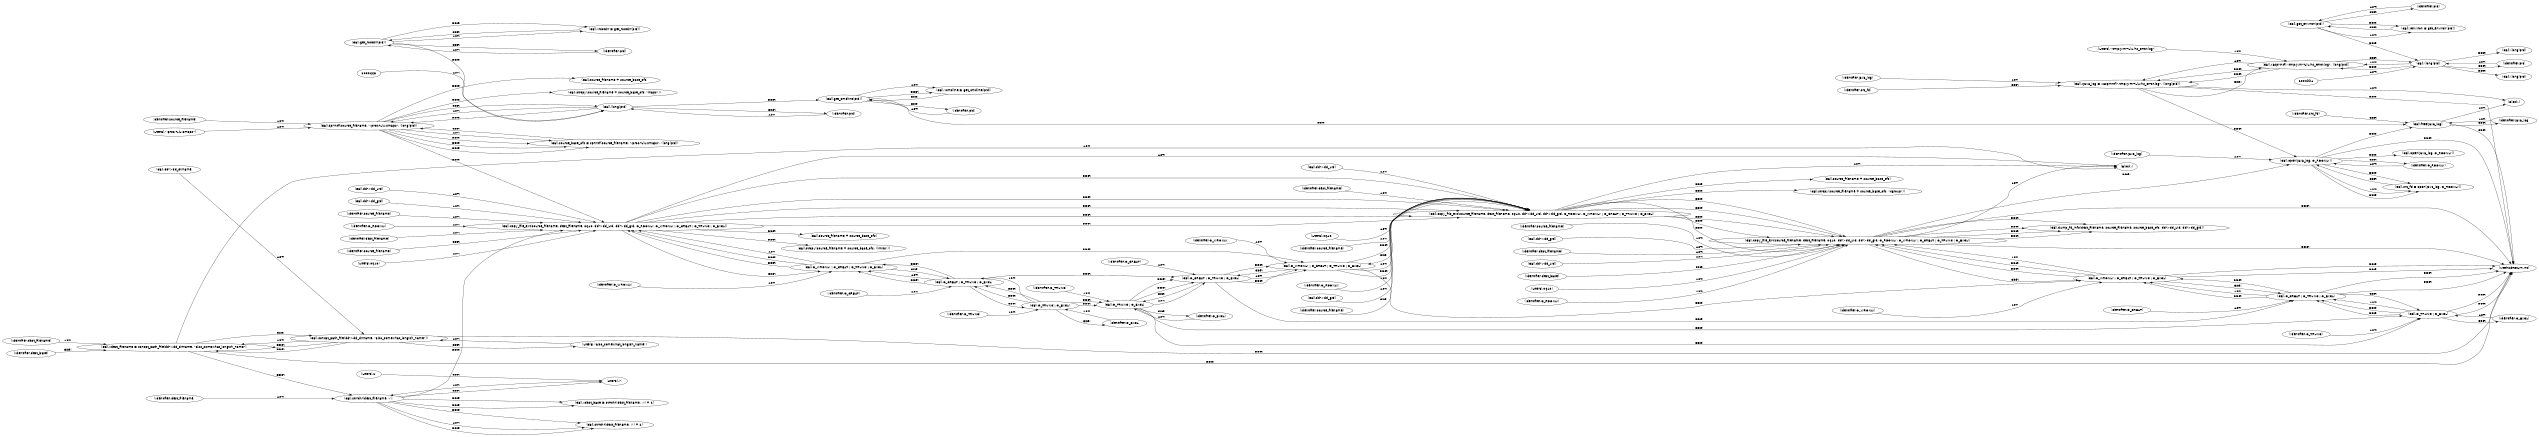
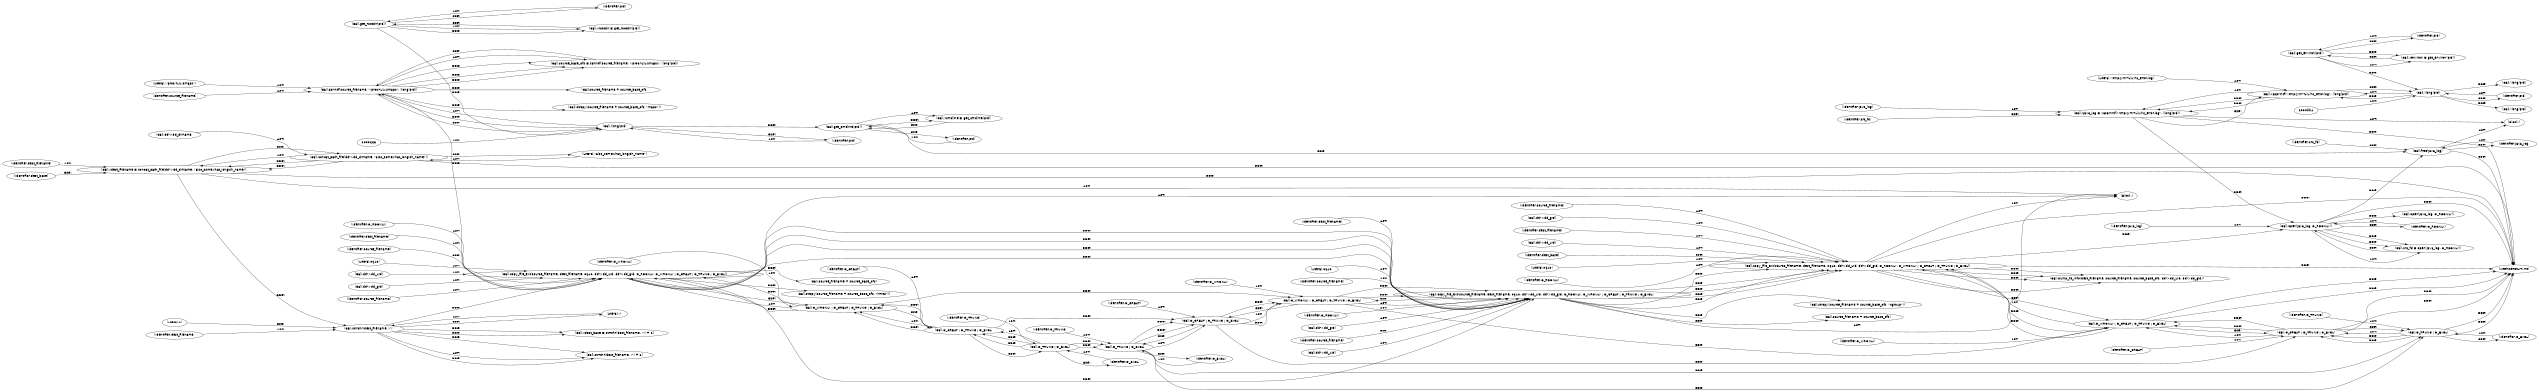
edge "(Literal,1)" -> "(Literal,'/')": now "(Literal,1)" -> "(Call,strrchr(dest_filename, '/'))"
